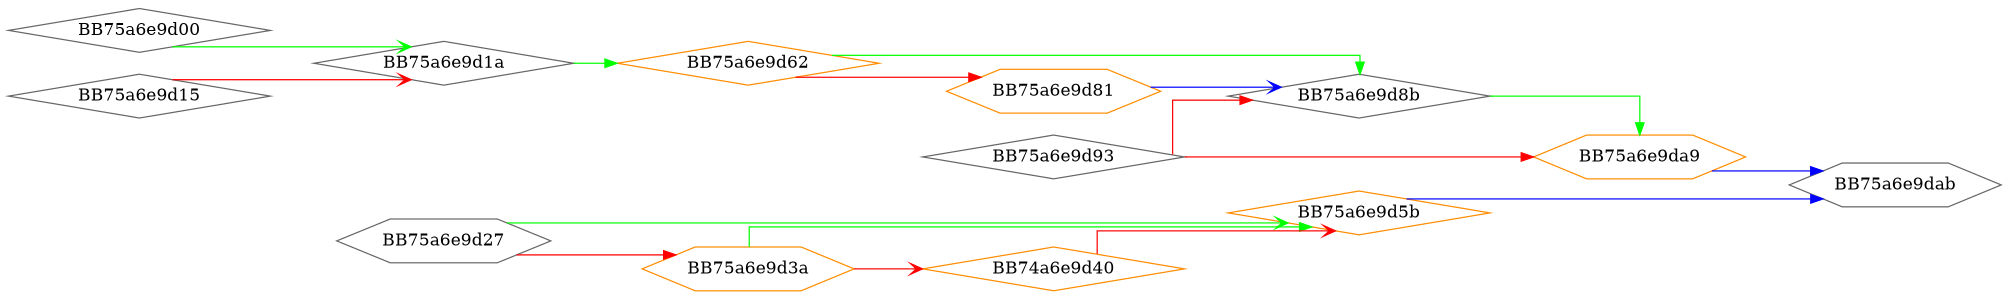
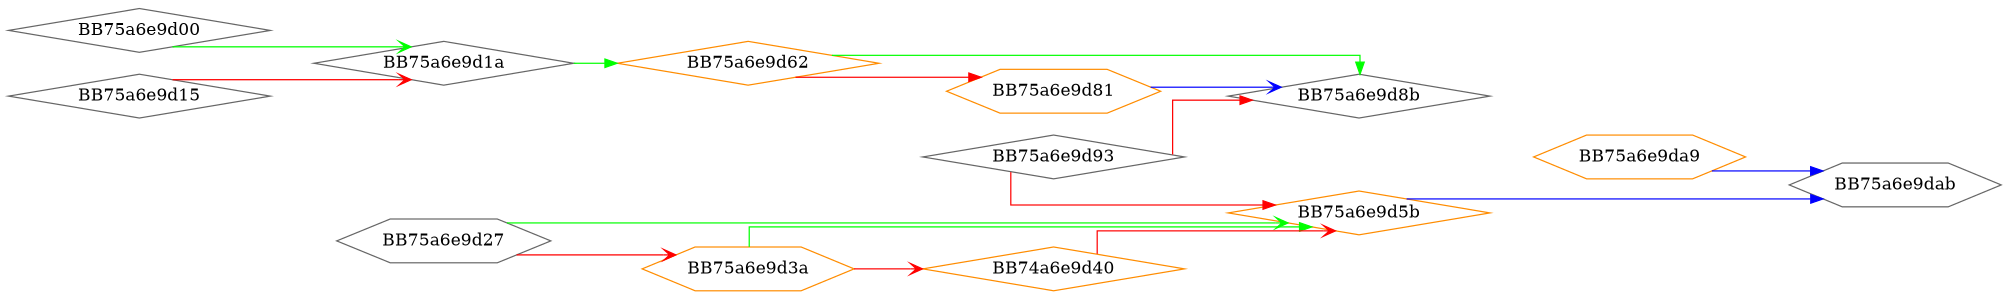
edge "BB75a6e9d8b" -> "BB75a6e9da9": removed
edge "BB75a6e9d93" -> "BB75a6e9da9": now "BB75a6e9d93" -> "BB75a6e9d5b"
edge "BB75a6e9d27" -> "BB75a6e9d3a": arrowhead normal -> vee
